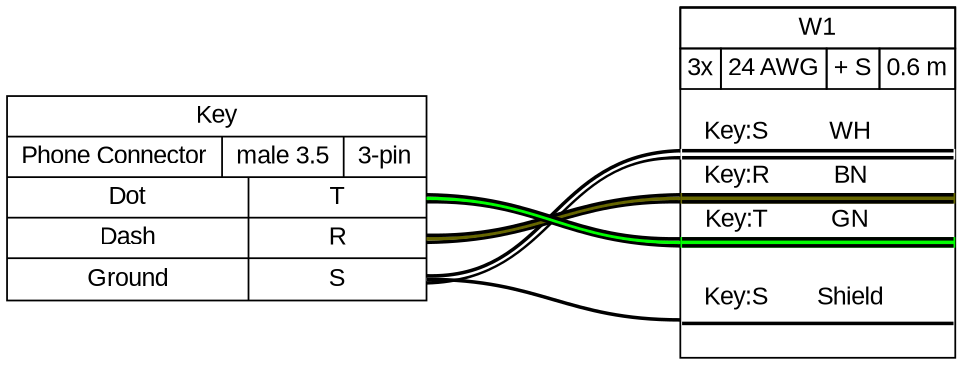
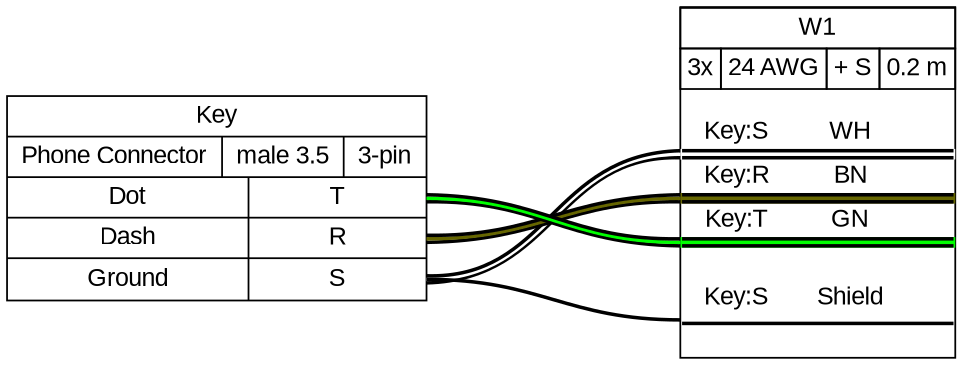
node "W1": text "0.6 m" -> "0.2 m"
